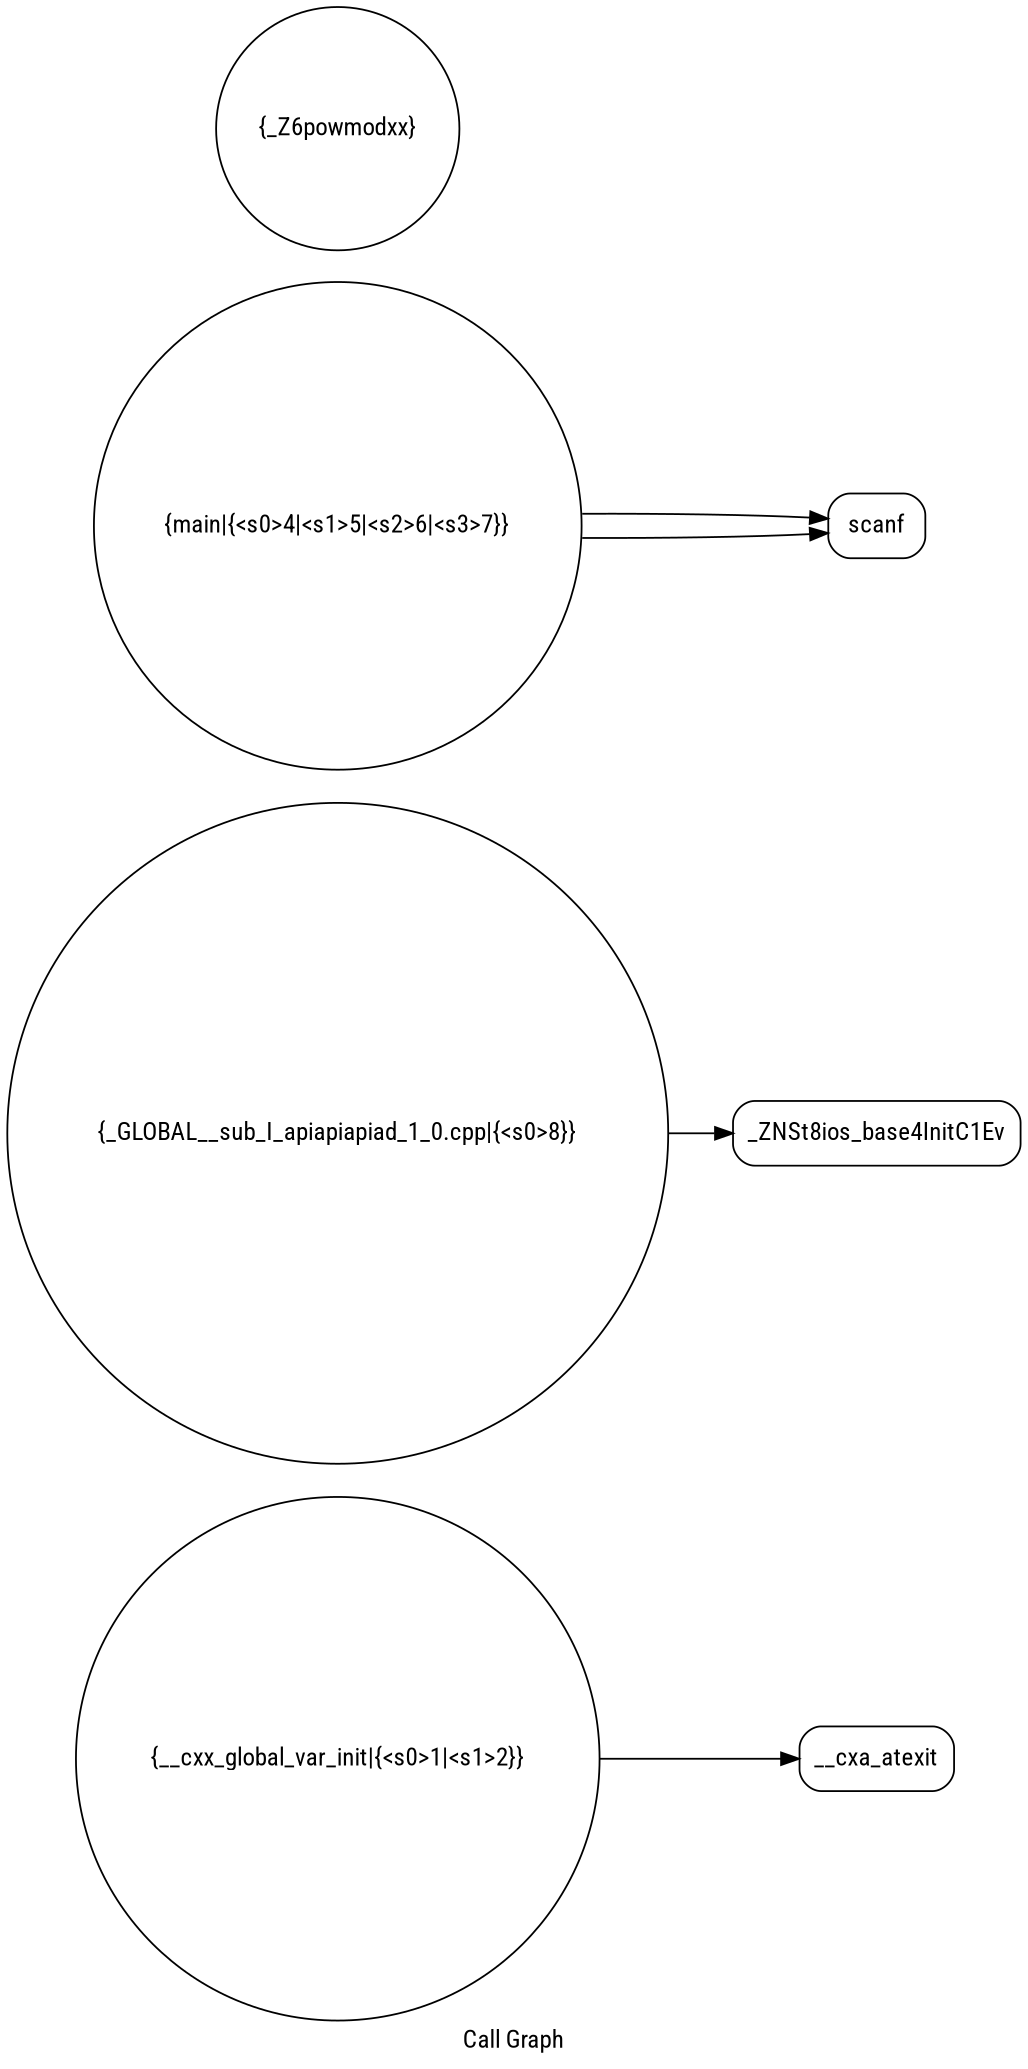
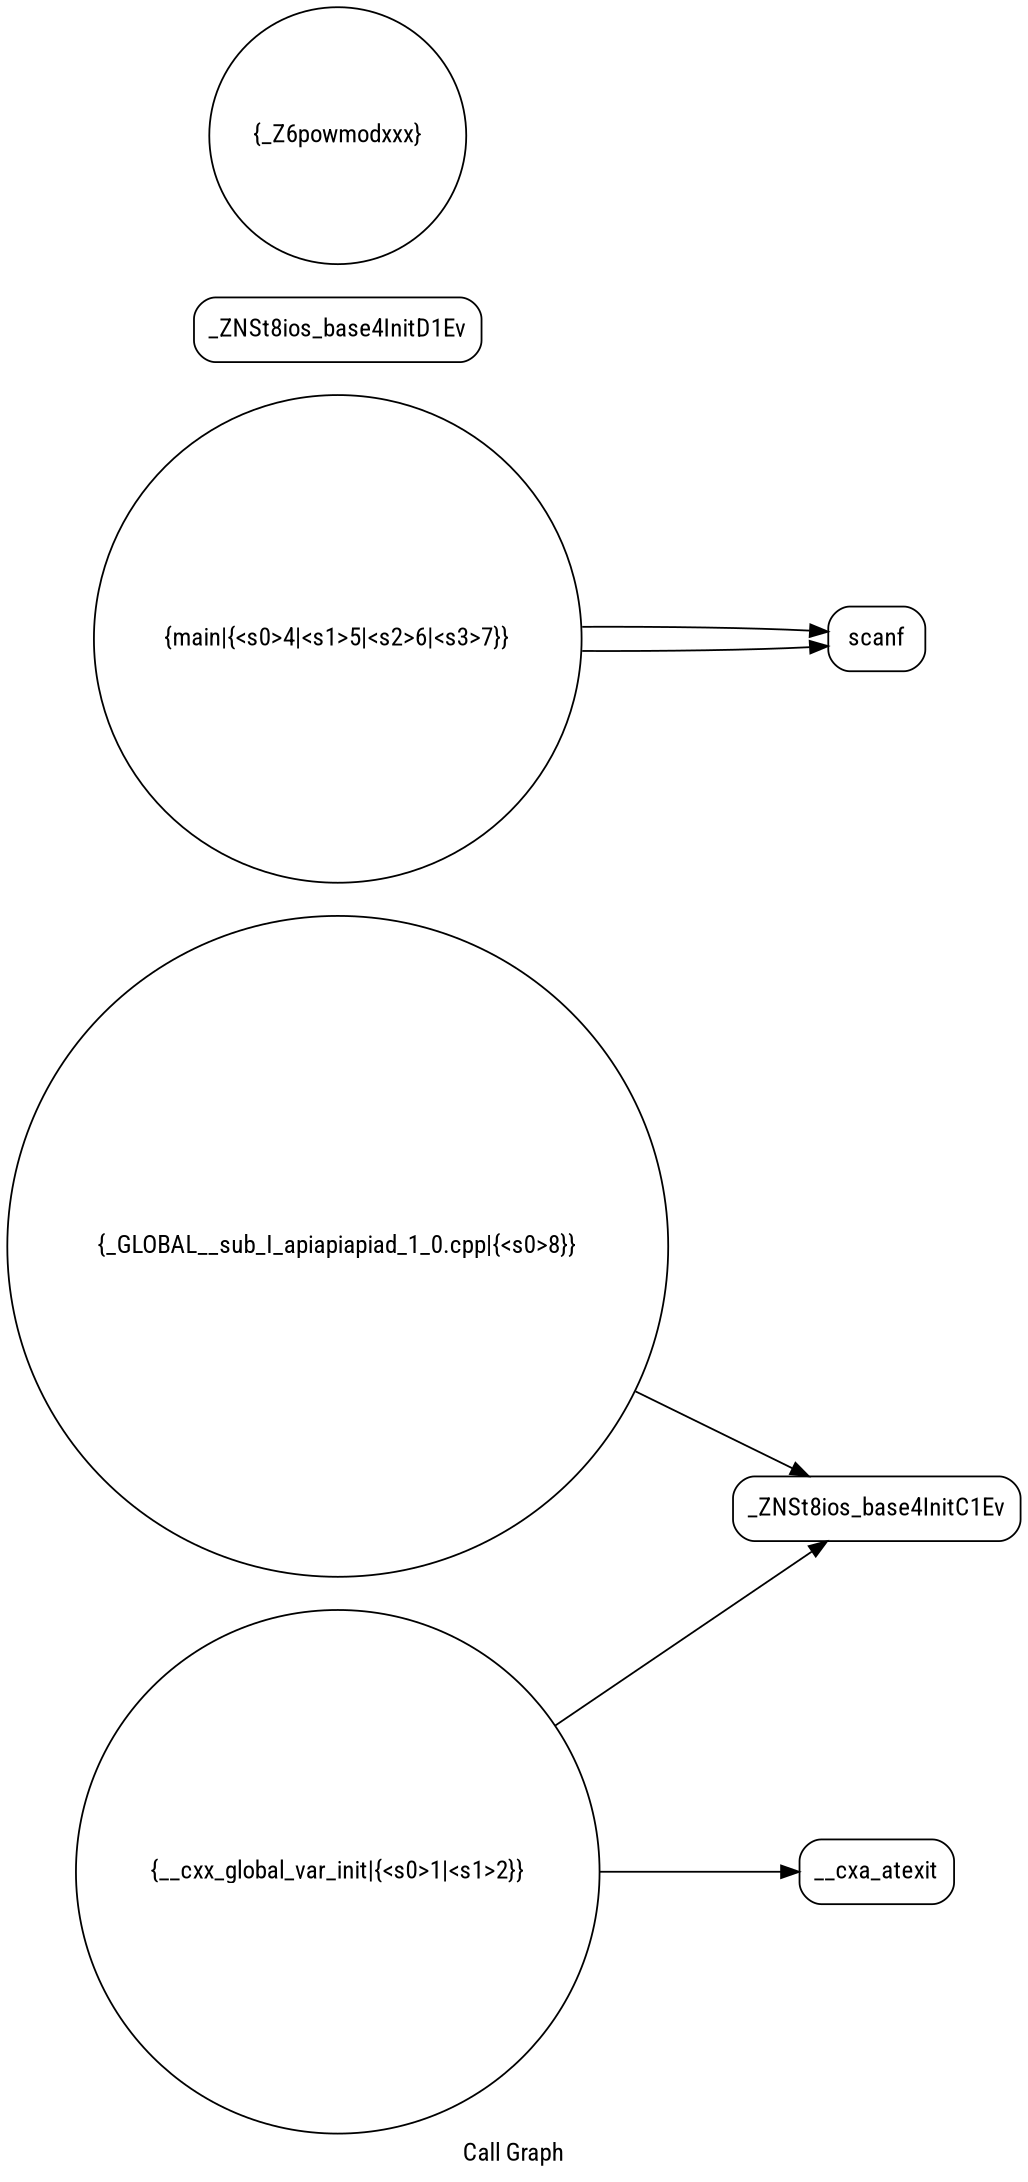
node "{_Z6powmodxx}": removed
node "{_Z6powmodxxx}": added
node "_ZNSt8ios_base4InitD1Ev": added
edge "{__cxx_global_var_init|{<s0>1|<s1>2}}" -> "_ZNSt8ios_base4InitC1Ev": added
